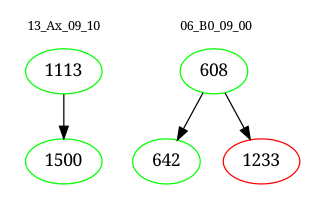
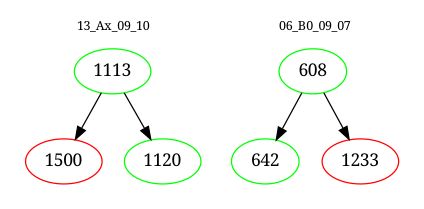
cluster "06_B0_09_00": label "06_B0_09_00" -> "06_B0_09_07"
node "1500": color green -> red
node "1120": added
